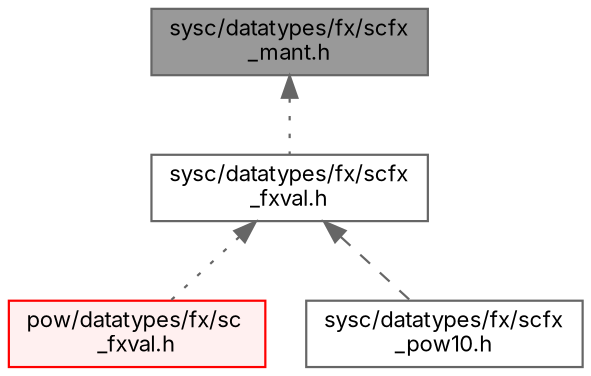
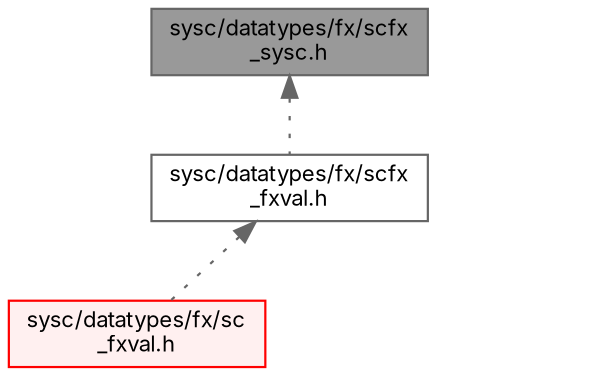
node "sysc/datatypes/fx/scfx _mant.h": label "sysc/datatypes/fx/scfx _mant.h" -> "sysc/datatypes/fx/scfx _sysc.h"
node "pow/datatypes/fx/sc _fxval.h": label "pow/datatypes/fx/sc _fxval.h" -> "sysc/datatypes/fx/sc _fxval.h"
node "sysc/datatypes/fx/scfx _pow10.h": removed
